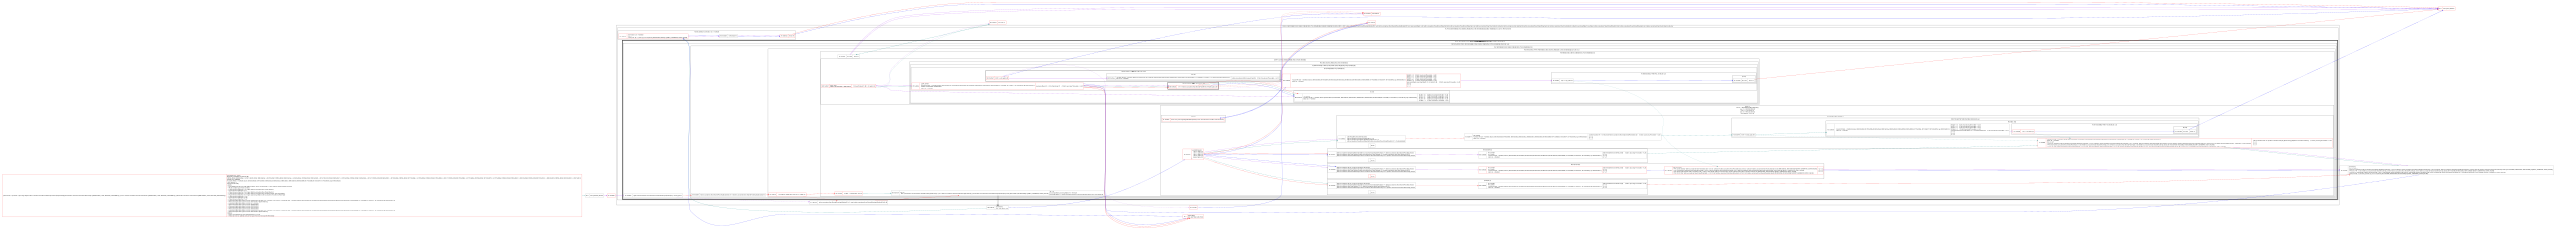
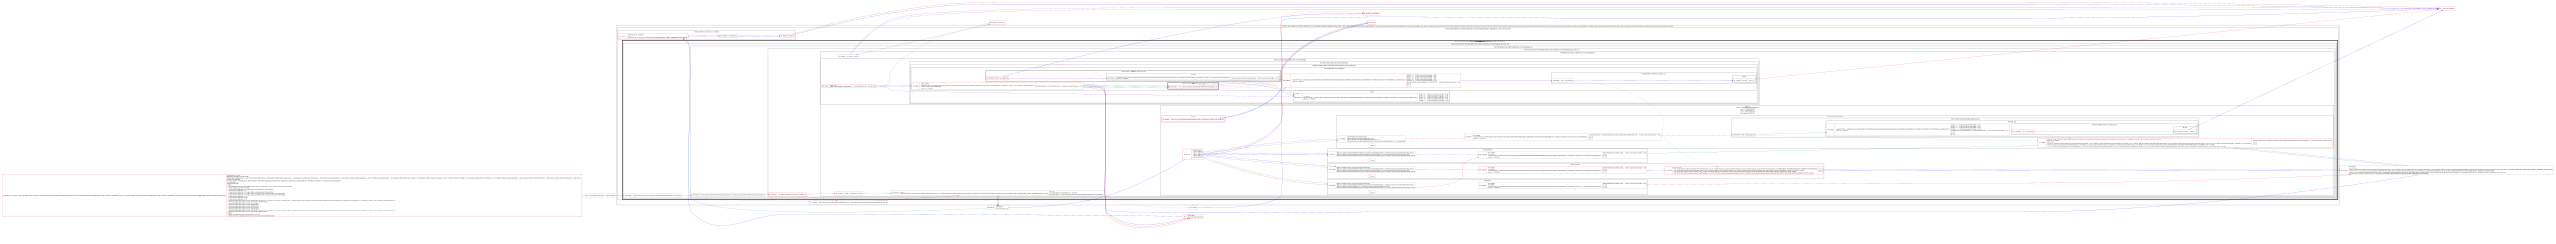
edge "65: 0x0042" -> "66: 0x0052": now "65: 0x0042" -> "69: 0x0066"
